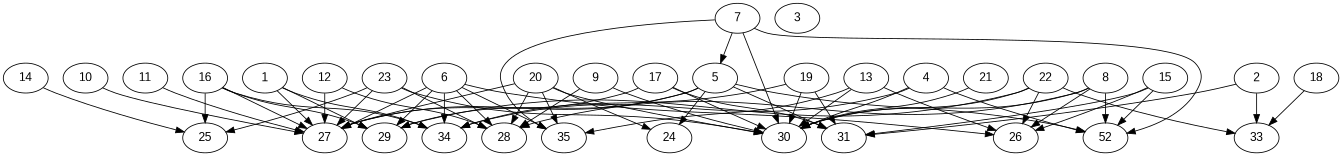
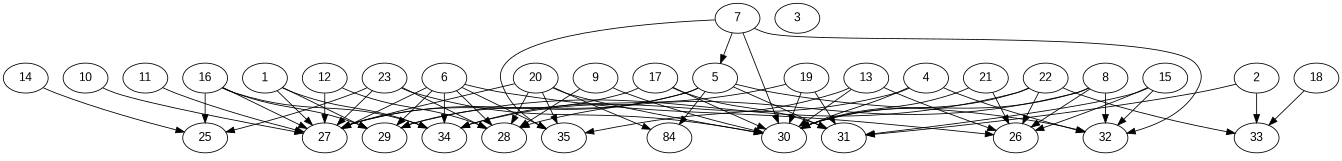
edge "21" -> "26": added
node "24": label "24" -> "84"
node "52": label "52" -> "32"
